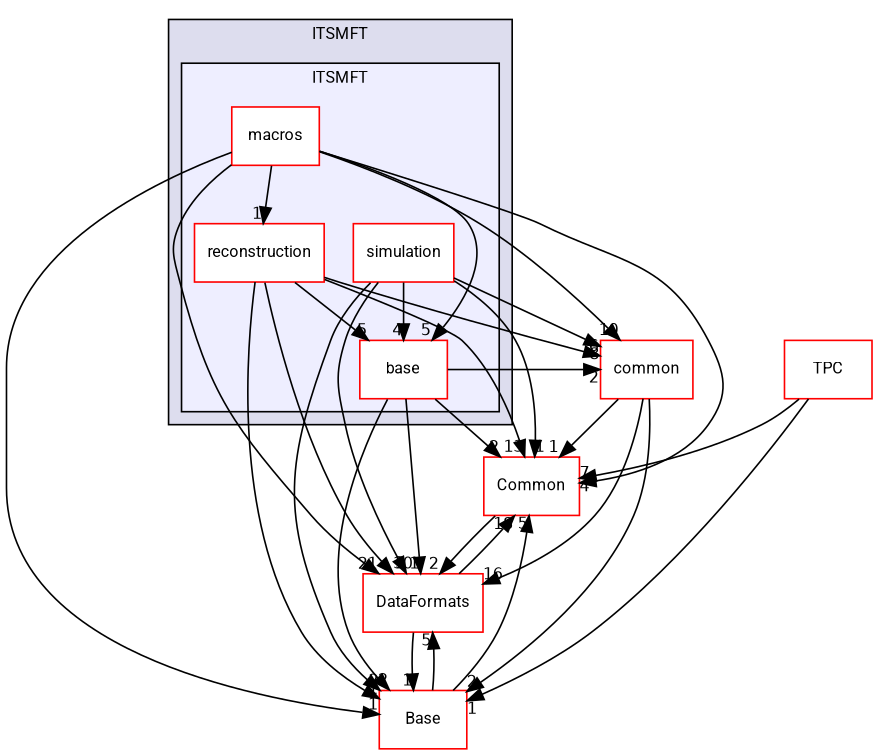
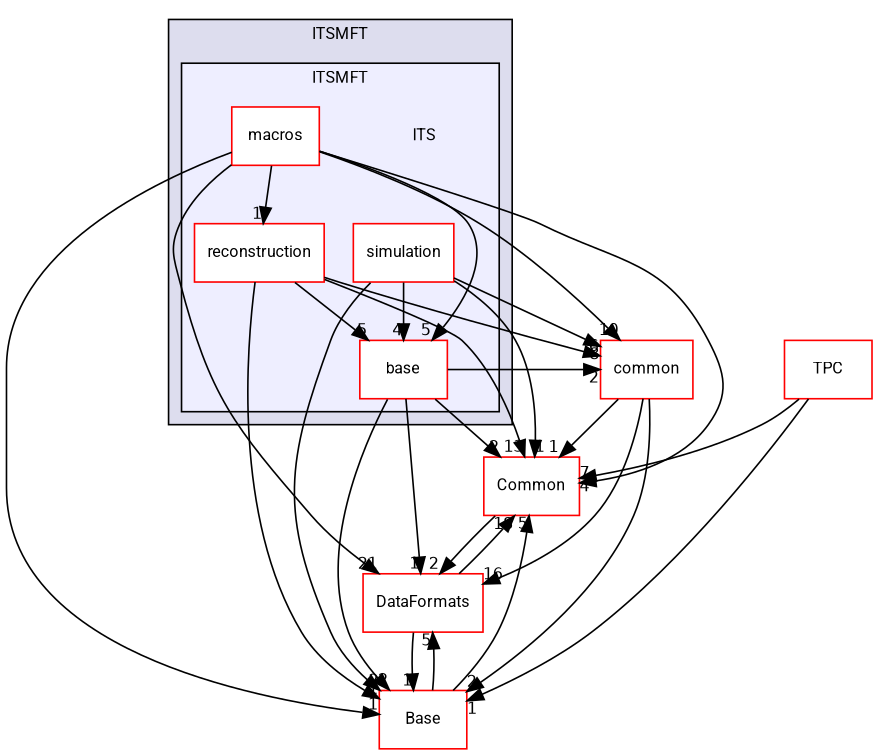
node "ITS": added
edge "simulation" -> "DataFormats": removed
edge "reconstruction" -> "DataFormats": removed
